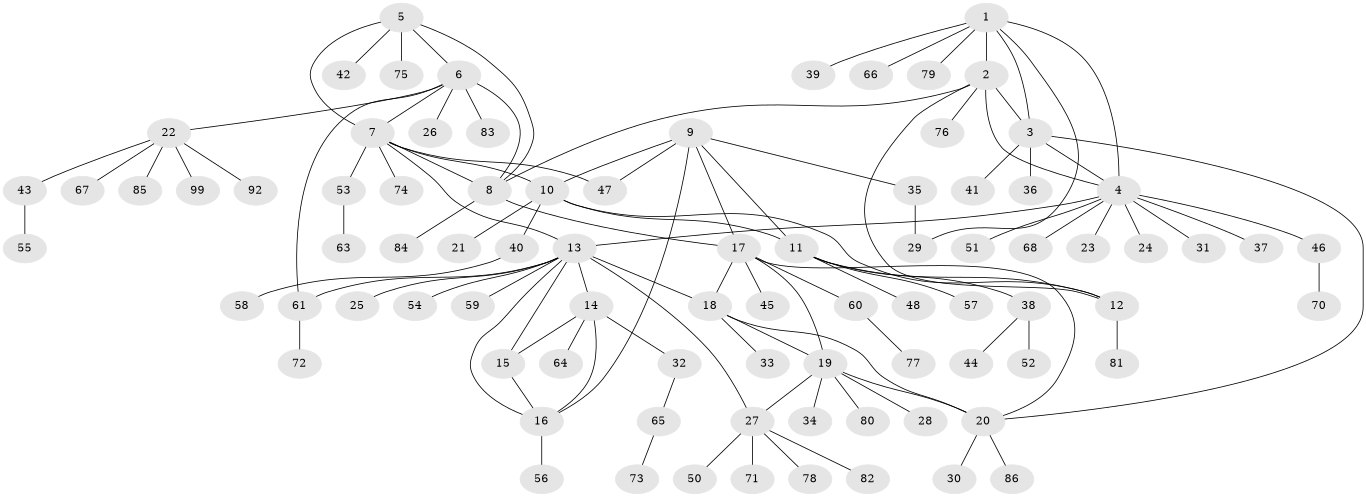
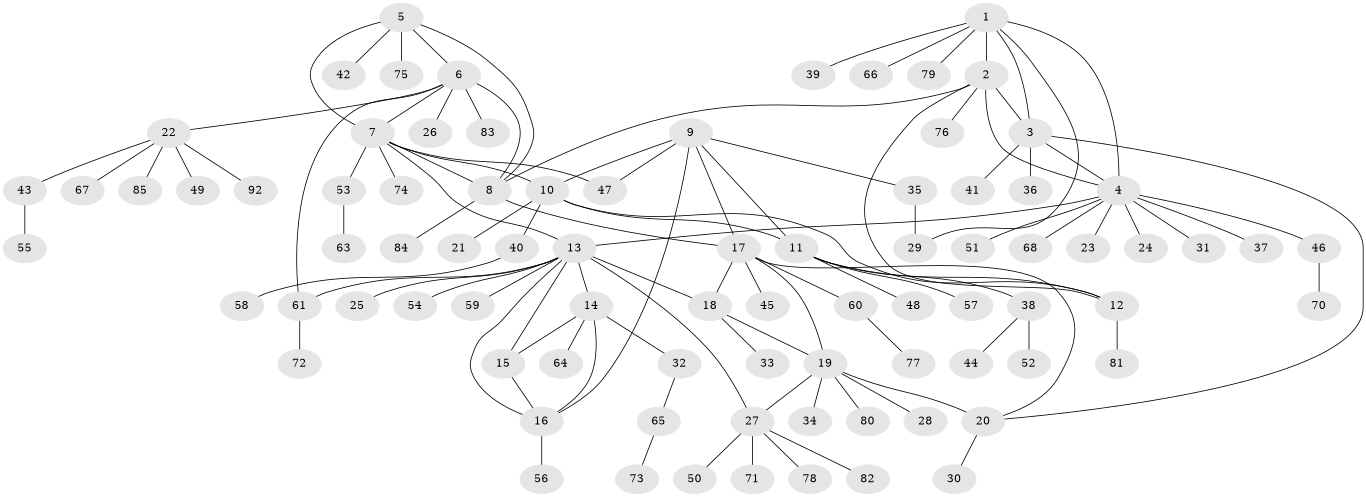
node "99": label "99" -> "49"
edge "18" -- "20": removed
node "86": removed
